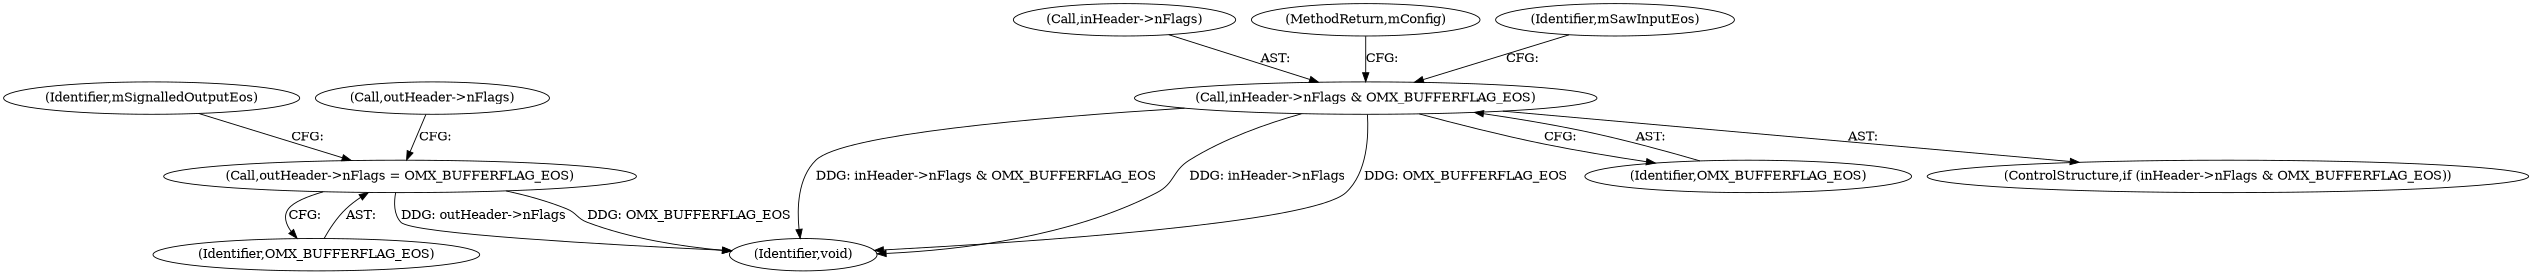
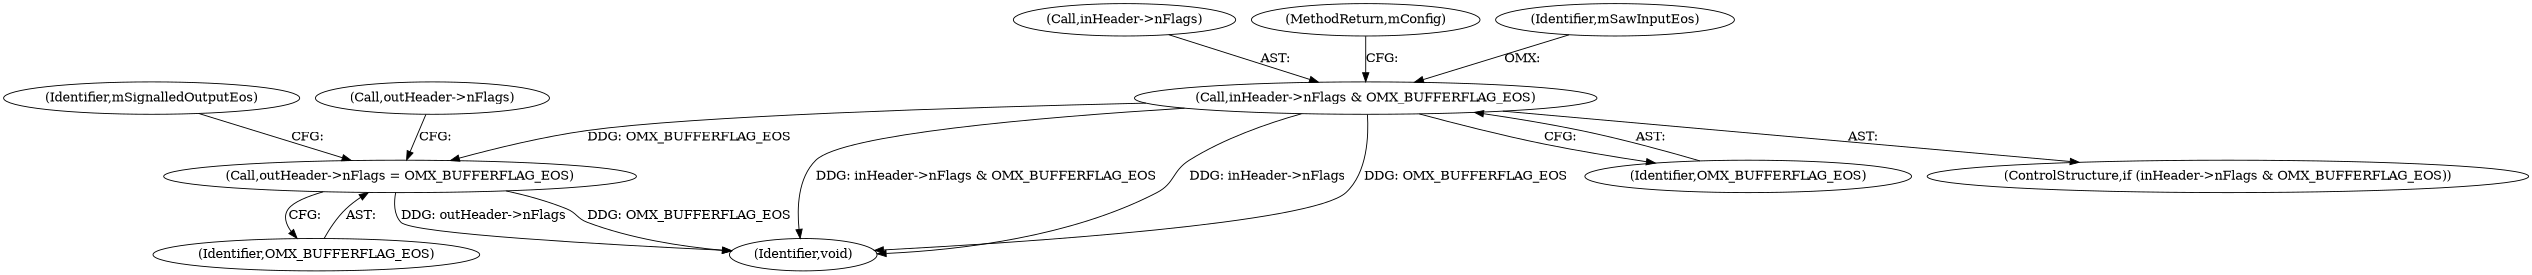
edge "(Identifier,mSawInputEos)" -> "(Call,inHeader->nFlags & OMX_BUFFERFLAG_EOS)": label "CFG: " -> "OMX: "
edge "(Call,inHeader->nFlags & OMX_BUFFERFLAG_EOS)" -> "(Call,outHeader->nFlags = OMX_BUFFERFLAG_EOS)": added, label "DDG: OMX_BUFFERFLAG_EOS"
